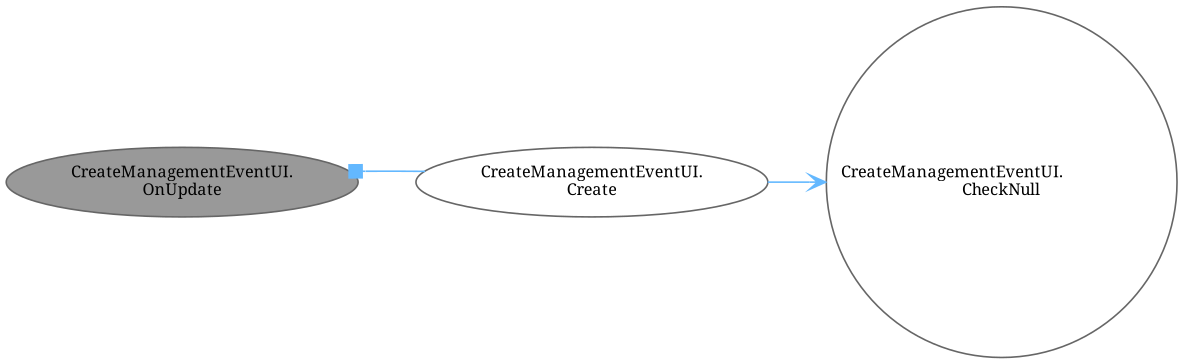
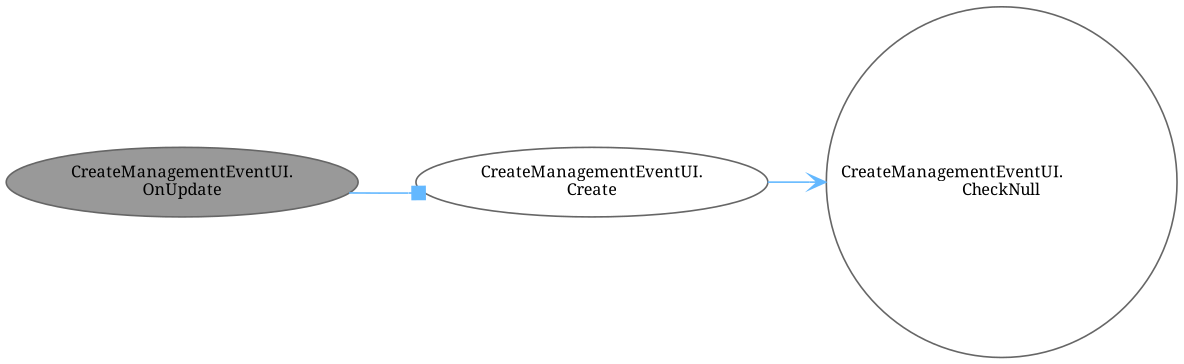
edge "CreateManagementEventUI. Create" -> "CreateManagementEventUI. OnUpdate": reversed
